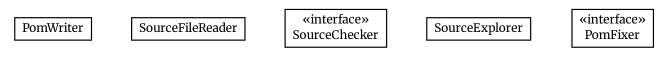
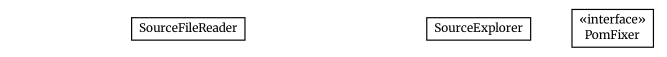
node "PomWriter": removed
node "SourceChecker": removed
